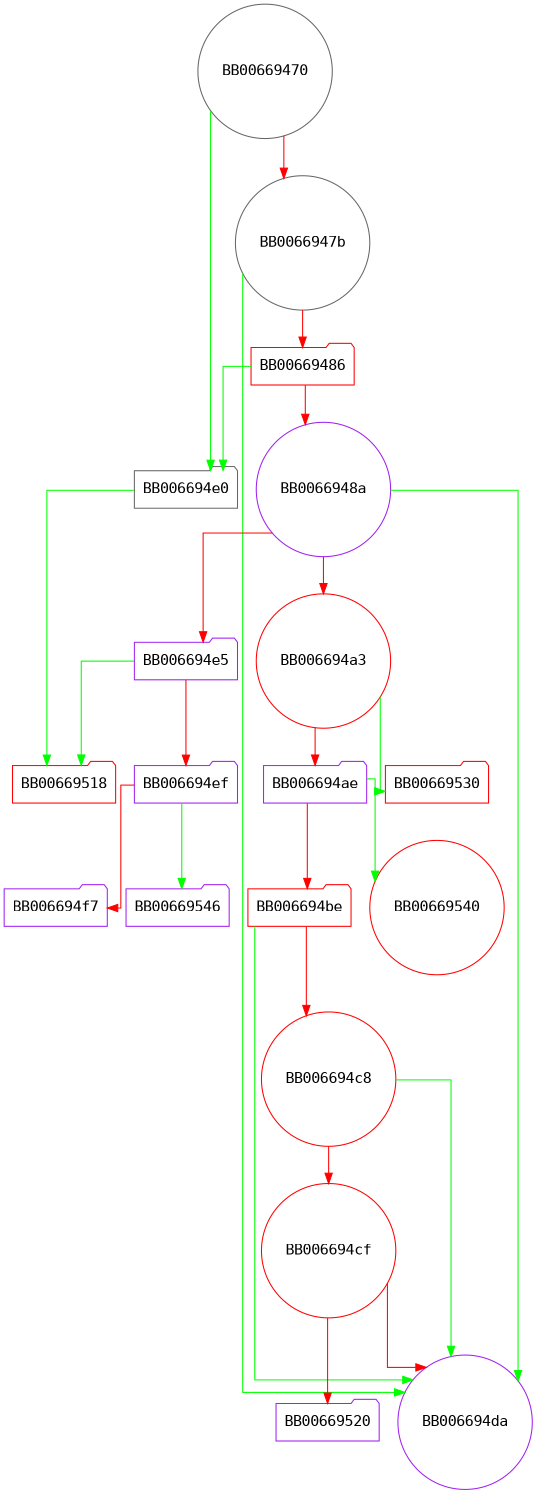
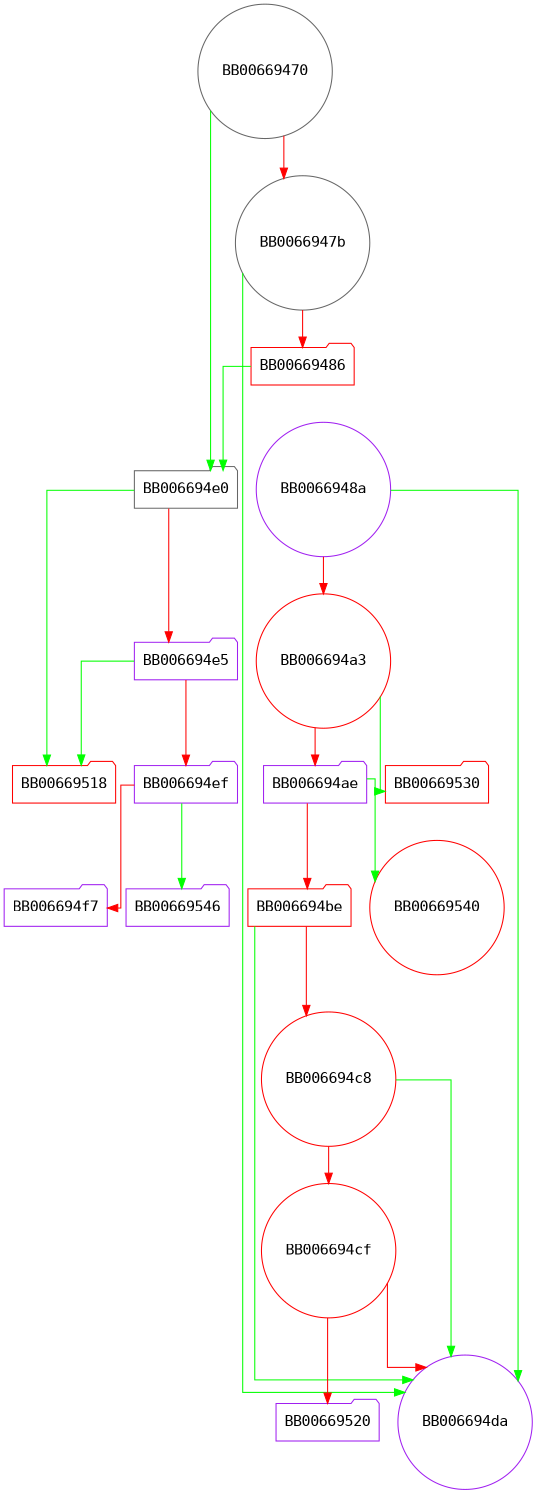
edge "BB00669486" -> "BB0066948a": removed
edge "BB0066948a" -> "BB006694e5": now "BB006694e0" -> "BB006694e5"
